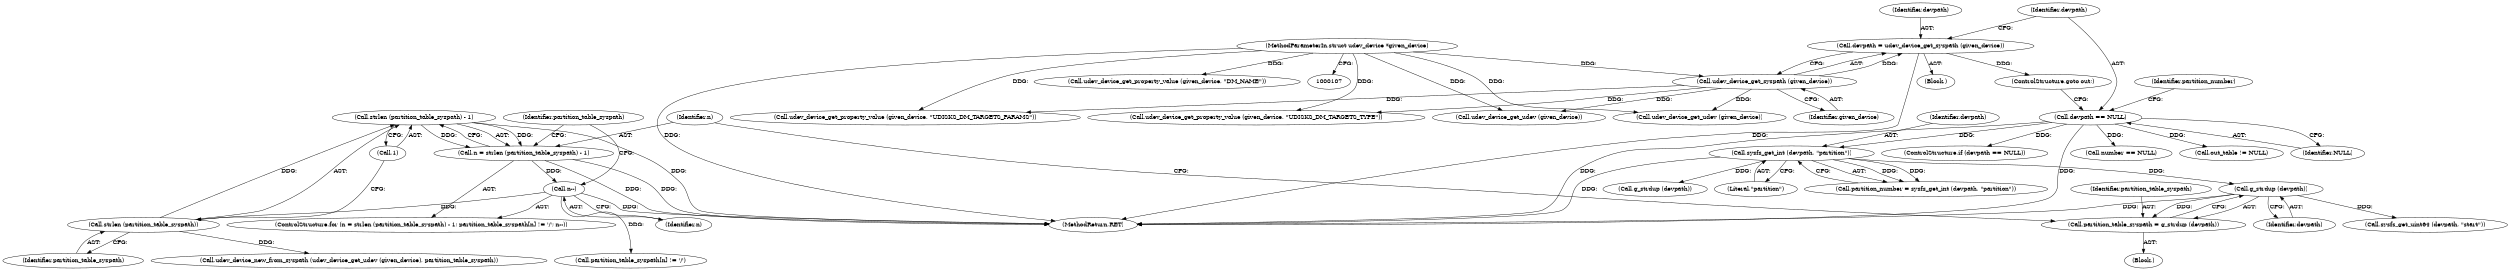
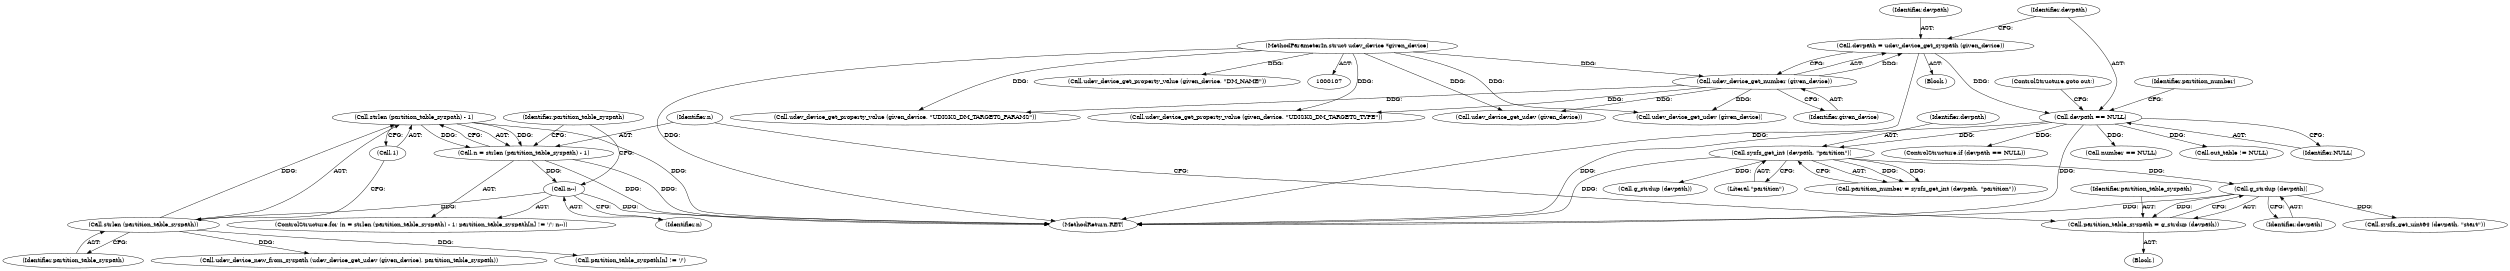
edge "(MethodParameterIn,struct udev_device *given_device)" -> "1000107": label "CFG: " -> "AST: "
edge "(Call,devpath = udev_device_get_syspath (given_device))" -> "(ControlStructure,goto out;)": now "(Call,devpath = udev_device_get_syspath (given_device))" -> "(Call,devpath == NULL)"
node "(Call,udev_device_get_syspath (given_device))": label "(Call,udev_device_get_syspath (given_device))" -> "(Call,udev_device_get_number (given_device))"
edge "(Call,n--)" -> "(Call,partition_table_syspath[n] != '/')": now "(Call,strlen (partition_table_syspath))" -> "(Call,partition_table_syspath[n] != '/')"
